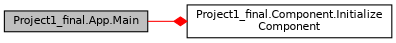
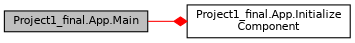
node "Project1_final.Component.Initialize Component": label "Project1_final.Component.Initialize Component" -> "Project1_final.App.Initialize Component"
